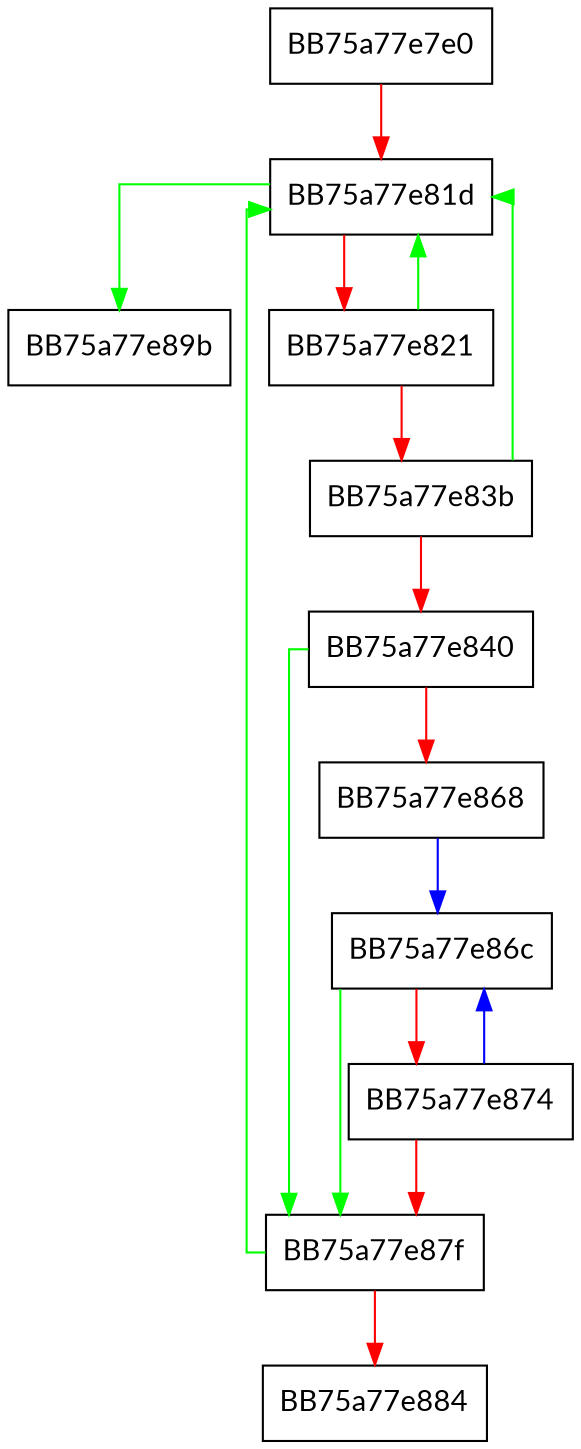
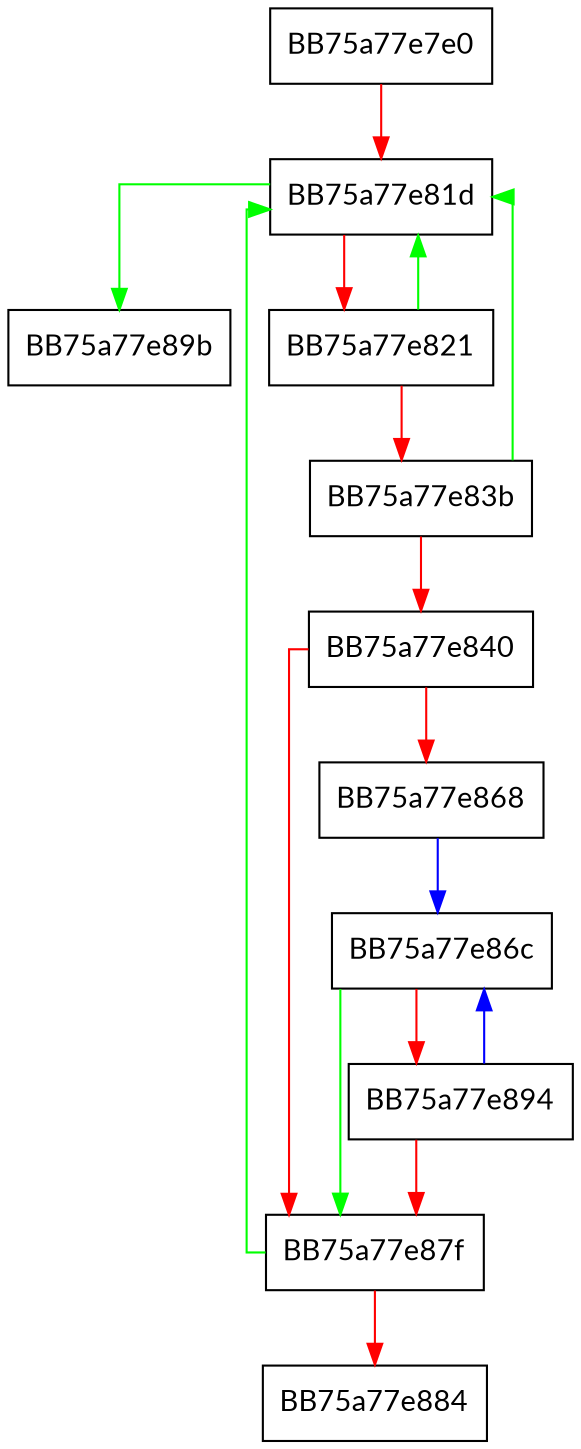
edge "BB75a77e840" -> "BB75a77e87f": color green -> red
node "BB75a77e874": label "BB75a77e874" -> "BB75a77e894"
